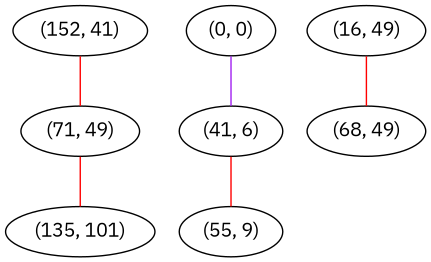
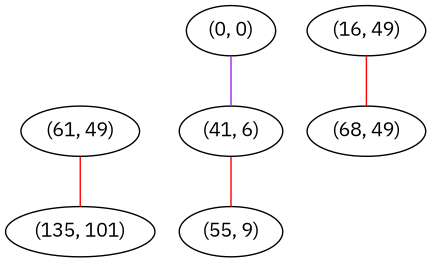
node "(152, 41)": removed
node "(71, 49)": label "(71, 49)" -> "(61, 49)"
